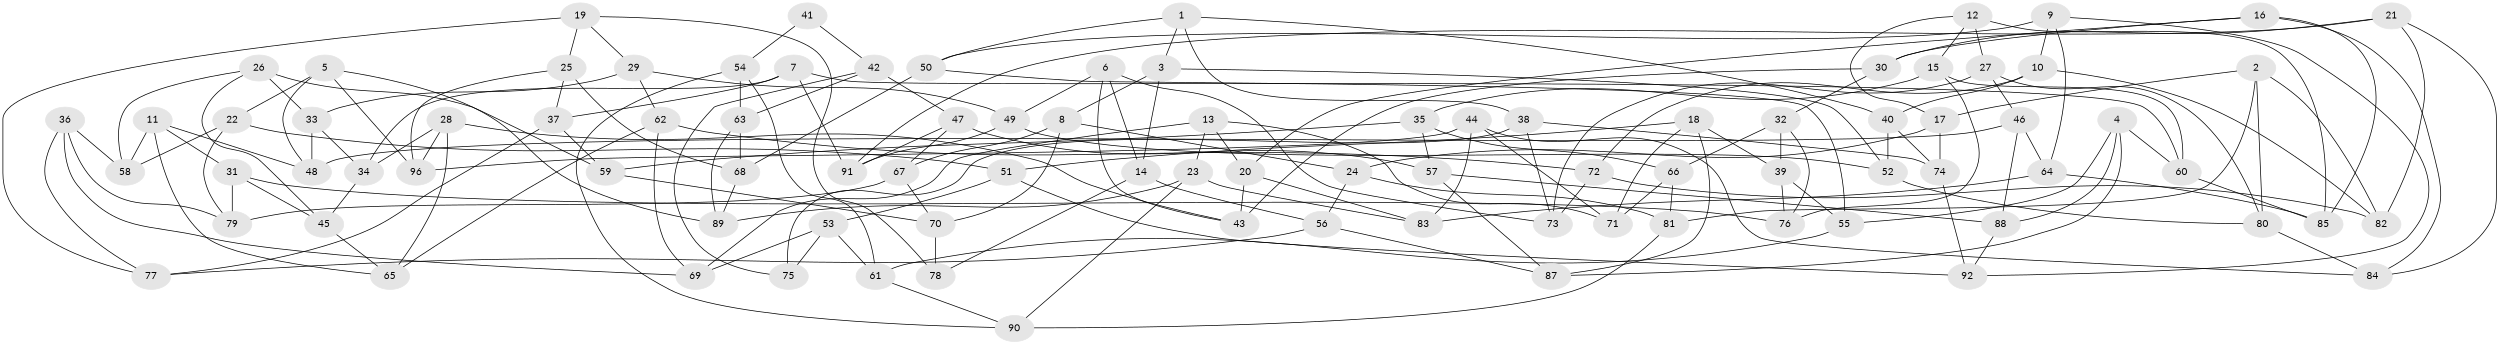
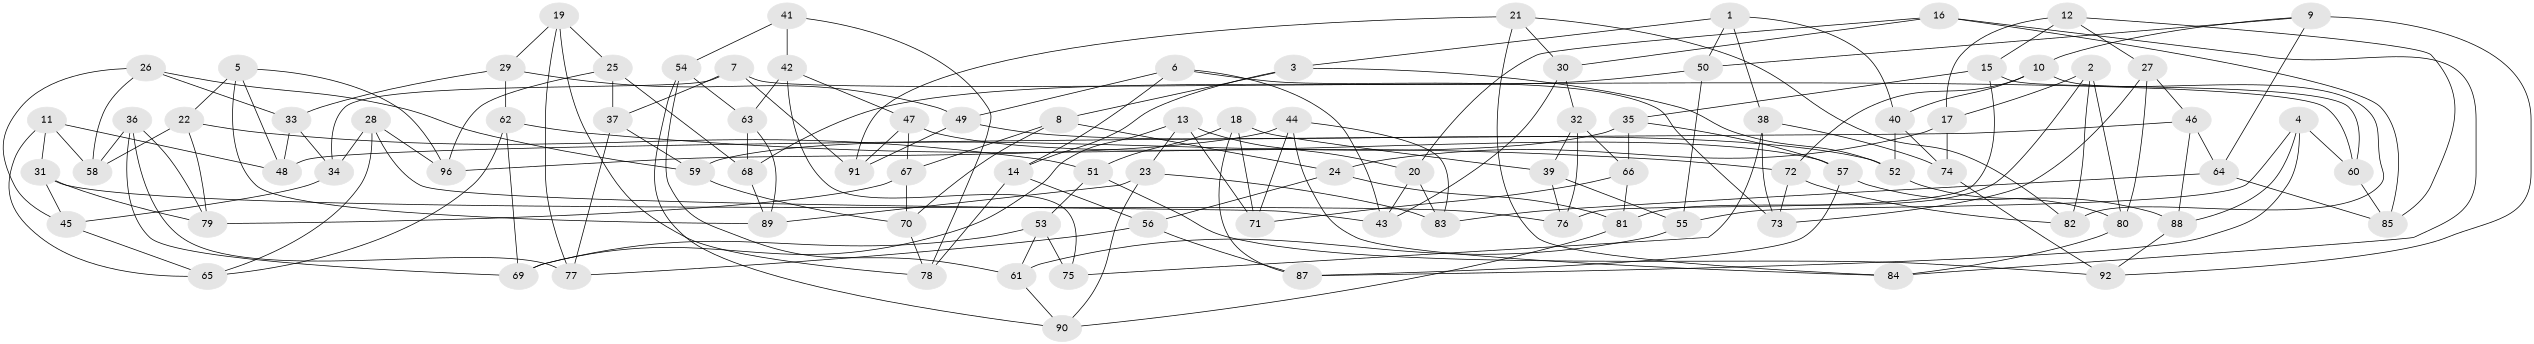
edge "41" -- "78": added
